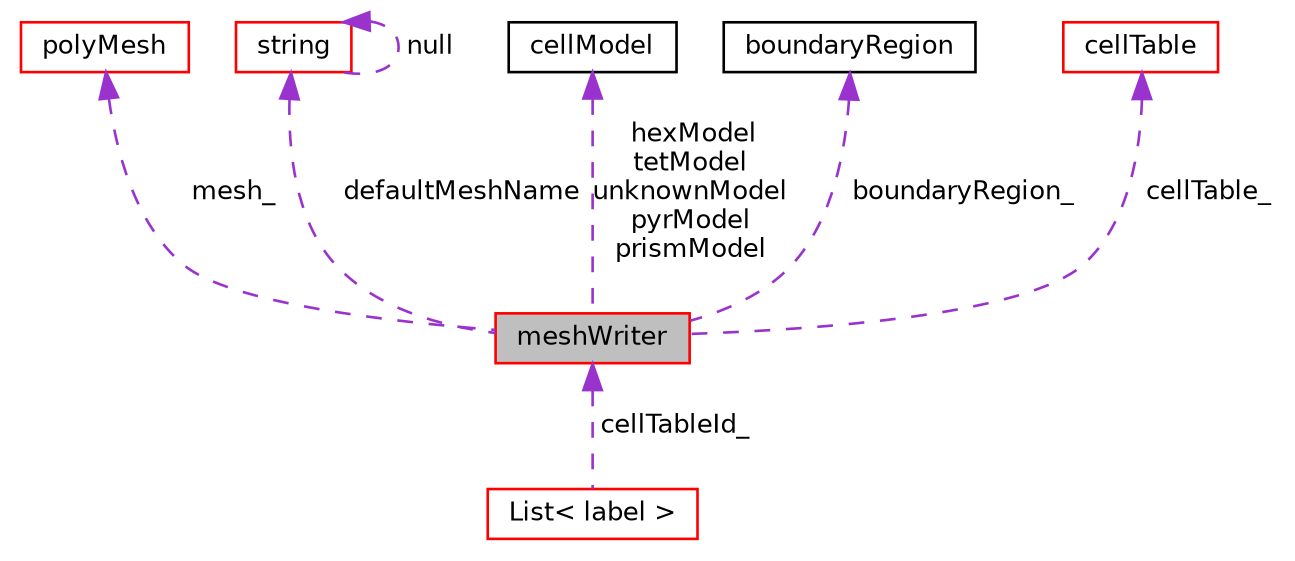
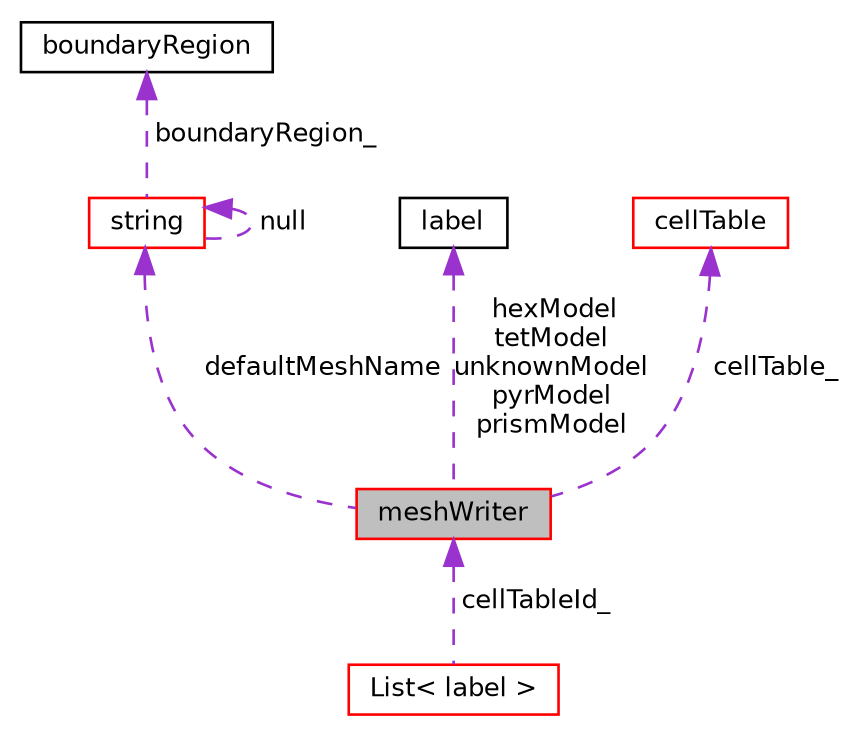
node "polyMesh": removed
node "cellModel": label "cellModel" -> "label"
edge "meshWriter" -> "boundaryRegion": now "string" -> "boundaryRegion"
